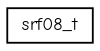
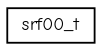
node "srf08_t": label "srf08_t" -> "srf00_t"
